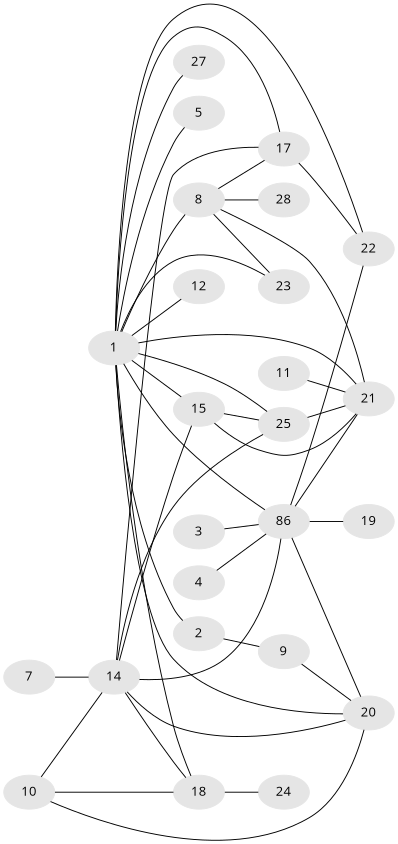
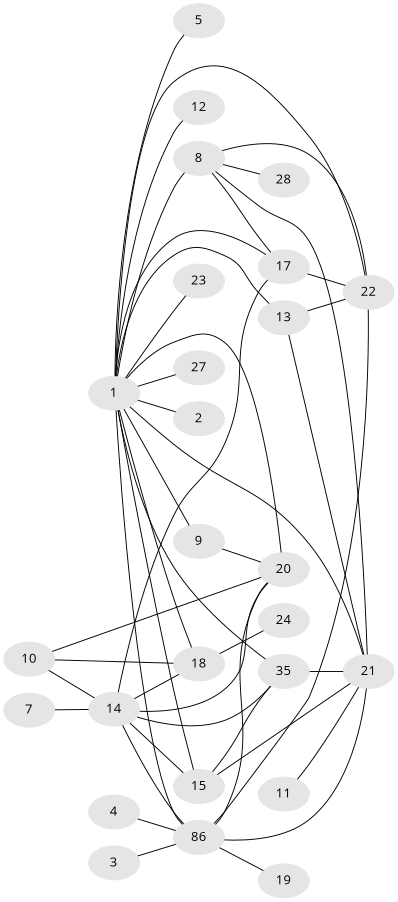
edge "8" -- "23": now "8" -- "22"
node "13": added
node "25": label "25" -> "35"
edge "2" -- "9": now "1" -- "9"
